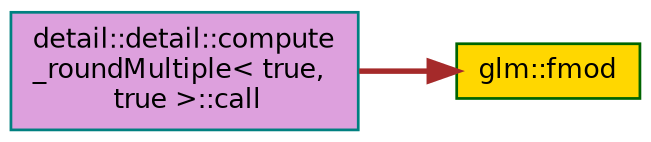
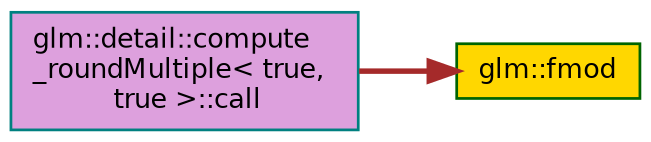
node "detail::detail::compute _roundMultiple< true, true >::call": label "detail::detail::compute _roundMultiple< true, true >::call" -> "glm::detail::compute _roundMultiple< true, true >::call"
